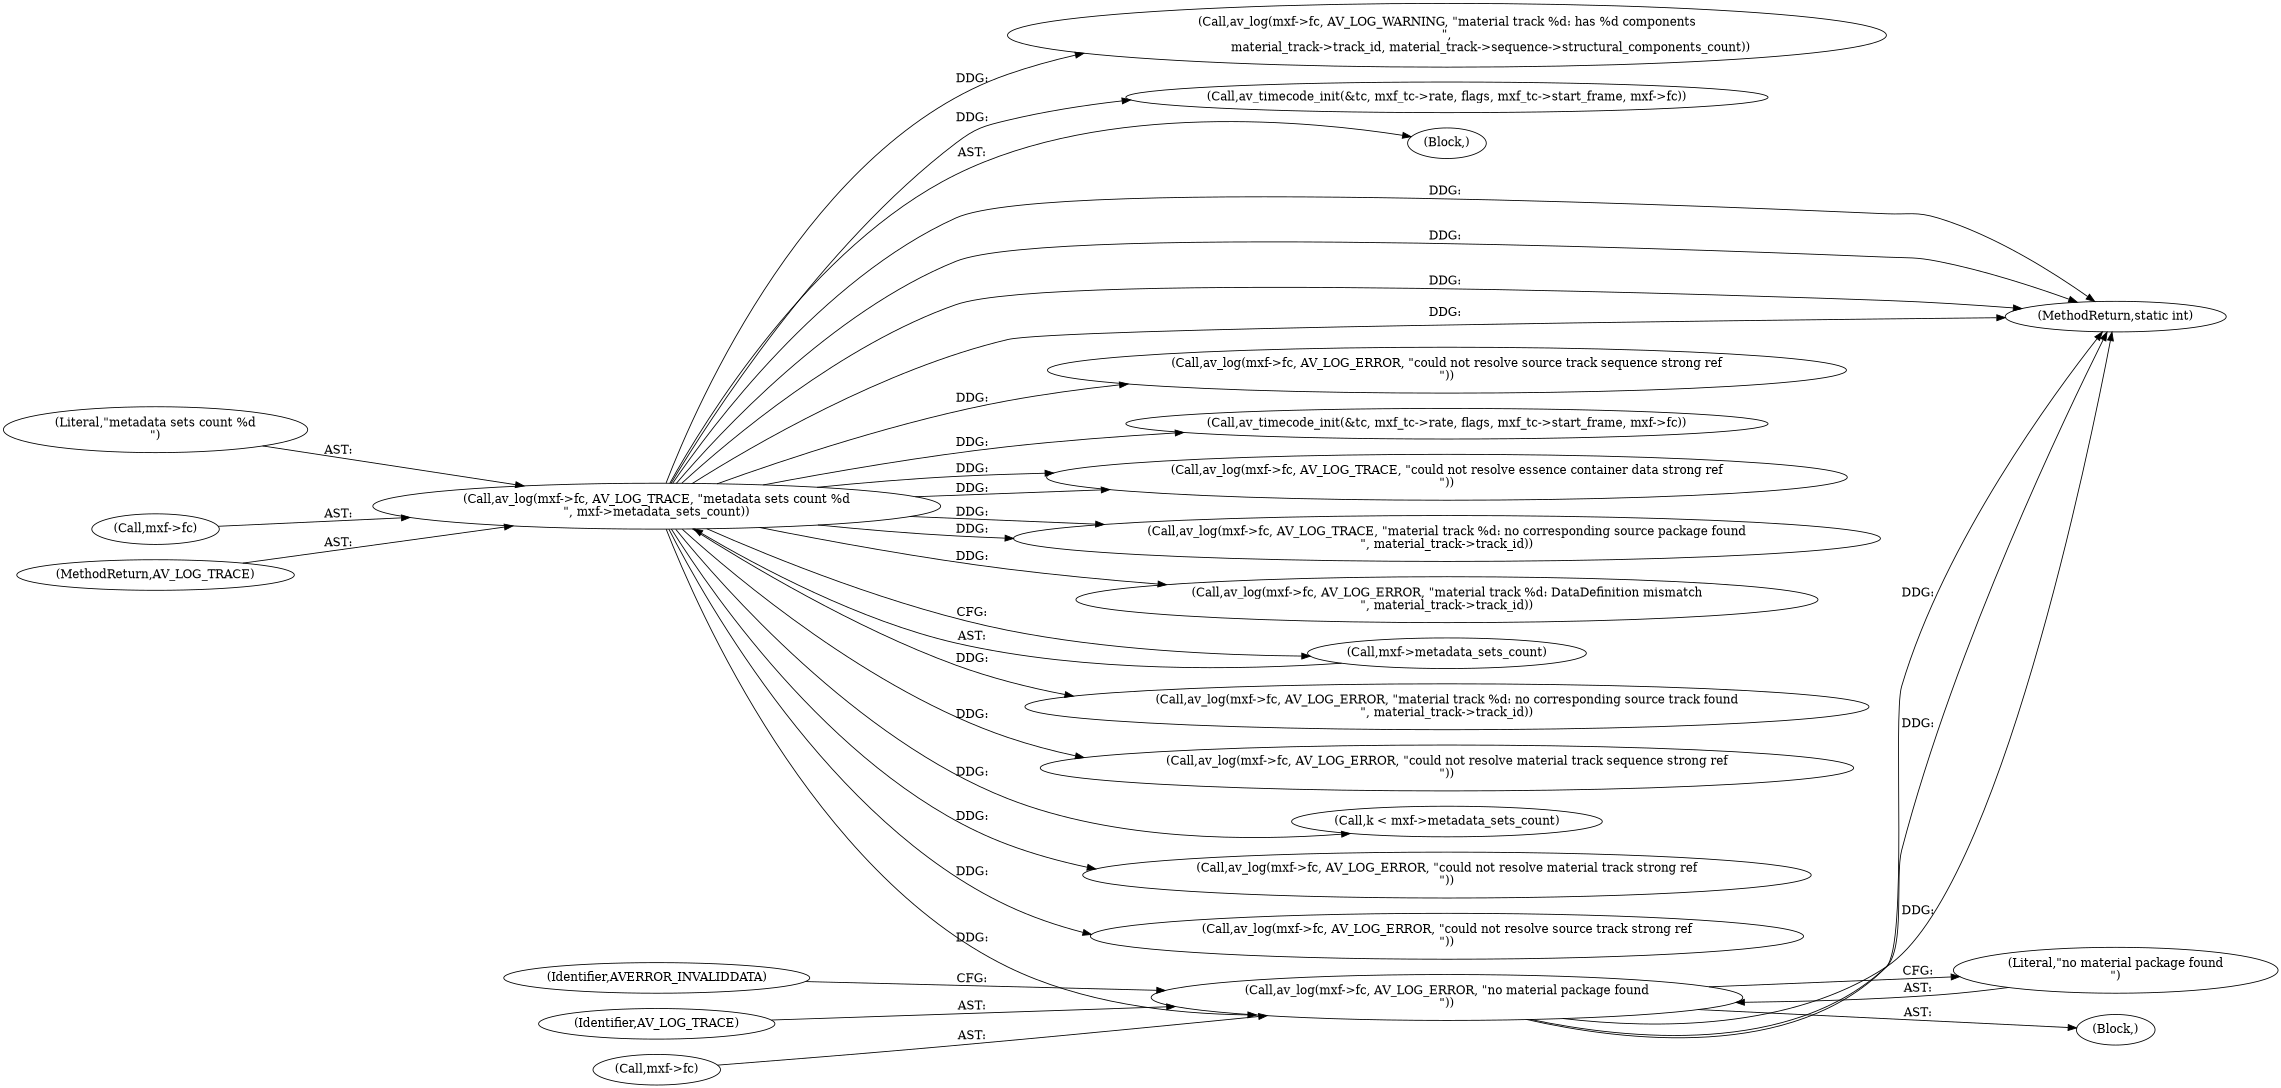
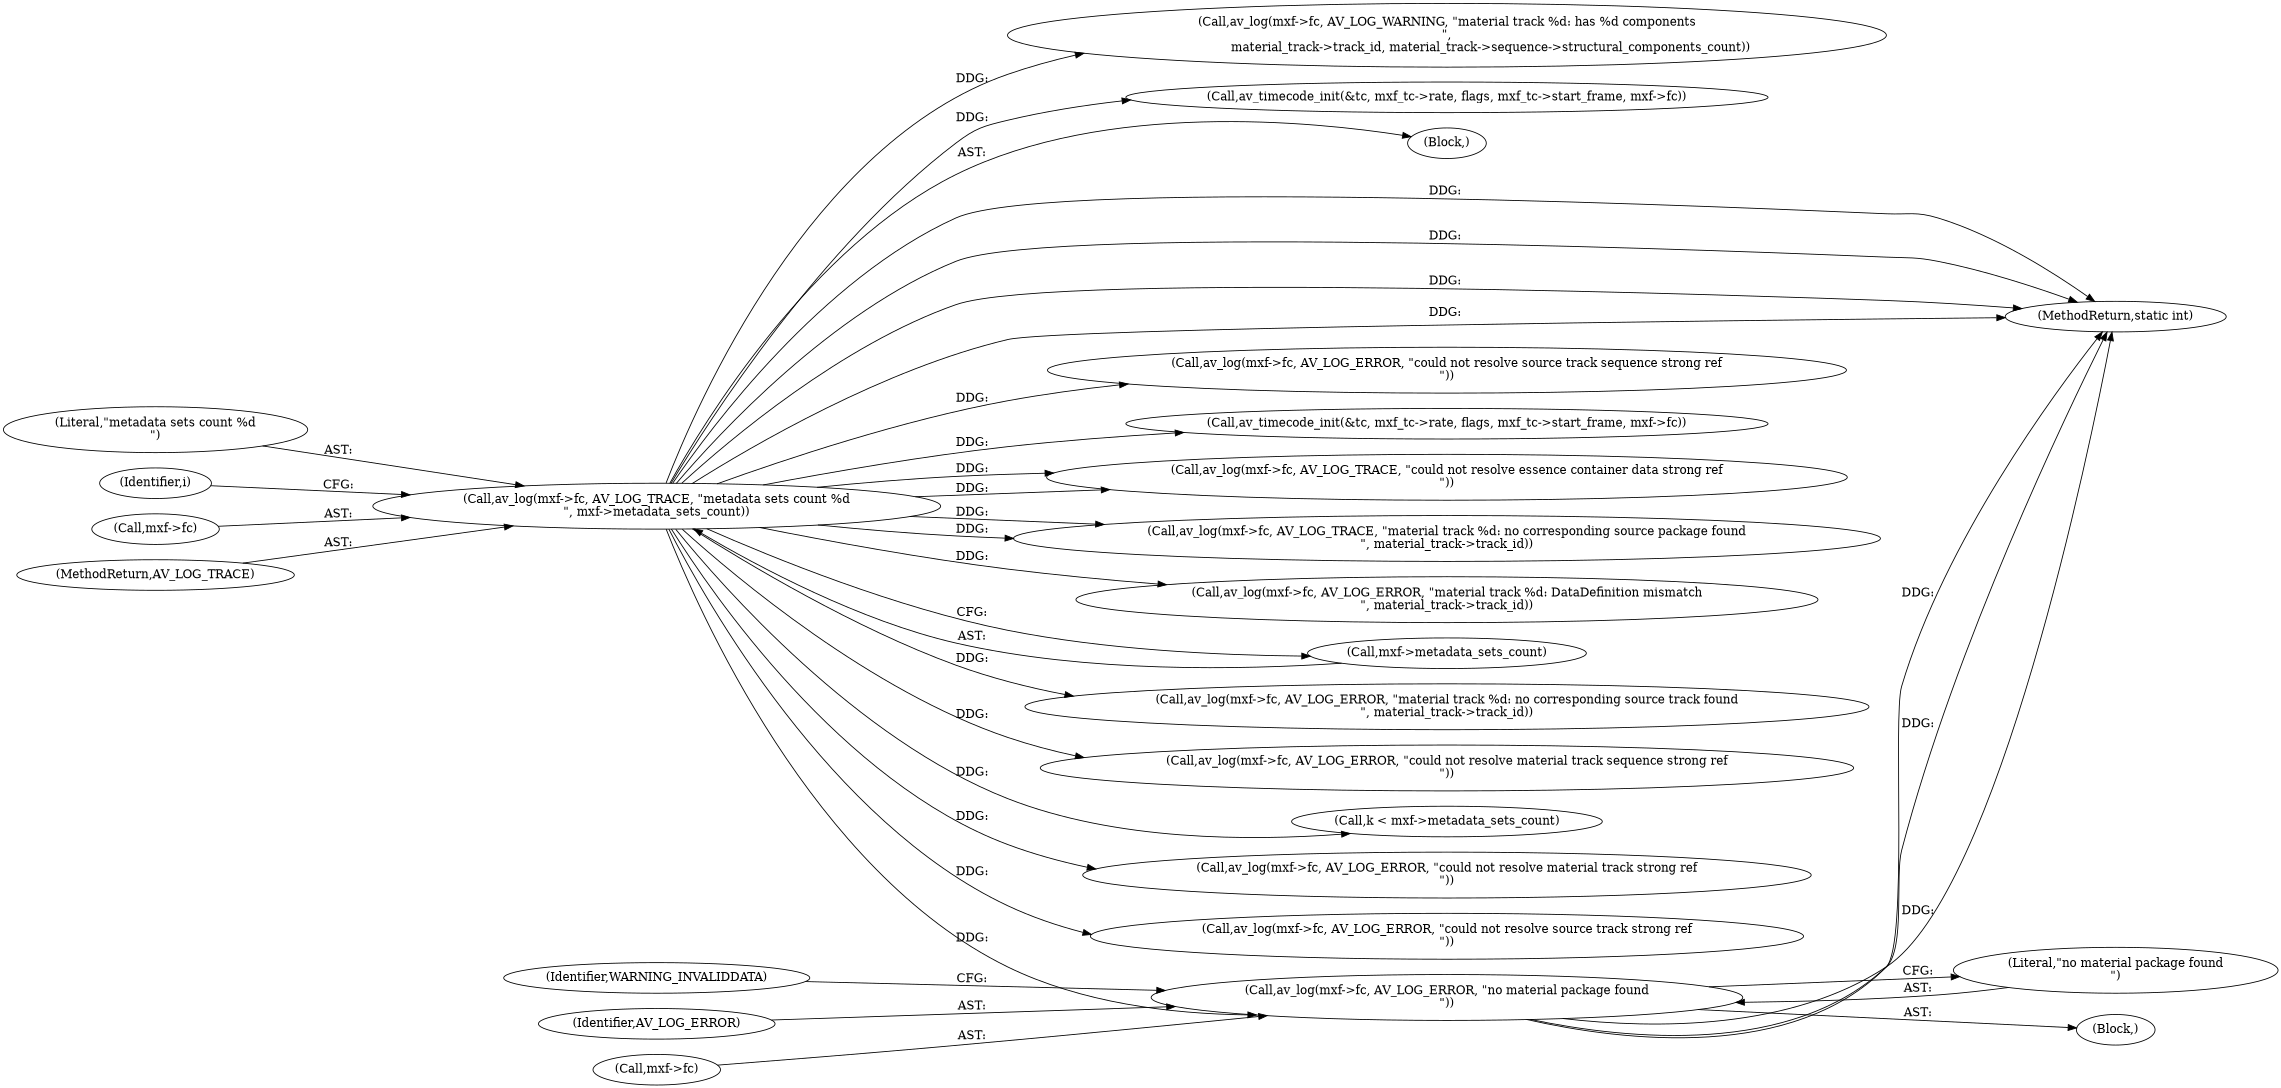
node "(Identifier,i)": added
node "(Identifier,AVERROR_INVALIDDATA)": label "(Identifier,AVERROR_INVALIDDATA)" -> "(Identifier,WARNING_INVALIDDATA)"
node "(Identifier,AV_LOG_TRACE)": label "(Identifier,AV_LOG_TRACE)" -> "(Identifier,AV_LOG_ERROR)"
